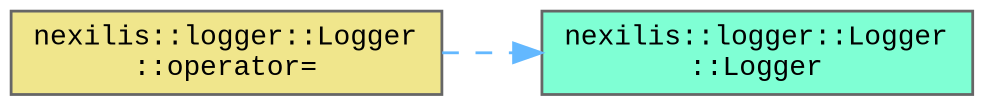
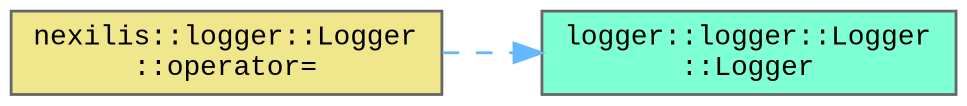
node "nexilis::logger::Logger ::Logger": label "nexilis::logger::Logger ::Logger" -> "logger::logger::Logger ::Logger"
